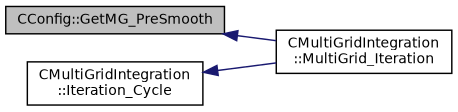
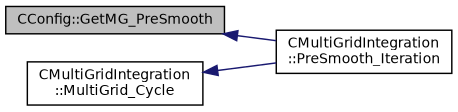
node "CMultiGridIntegration ::MultiGrid_Iteration": label "CMultiGridIntegration ::MultiGrid_Iteration" -> "CMultiGridIntegration ::PreSmooth_Iteration"
node "CMultiGridIntegration ::Iteration_Cycle": label "CMultiGridIntegration ::Iteration_Cycle" -> "CMultiGridIntegration ::MultiGrid_Cycle"
